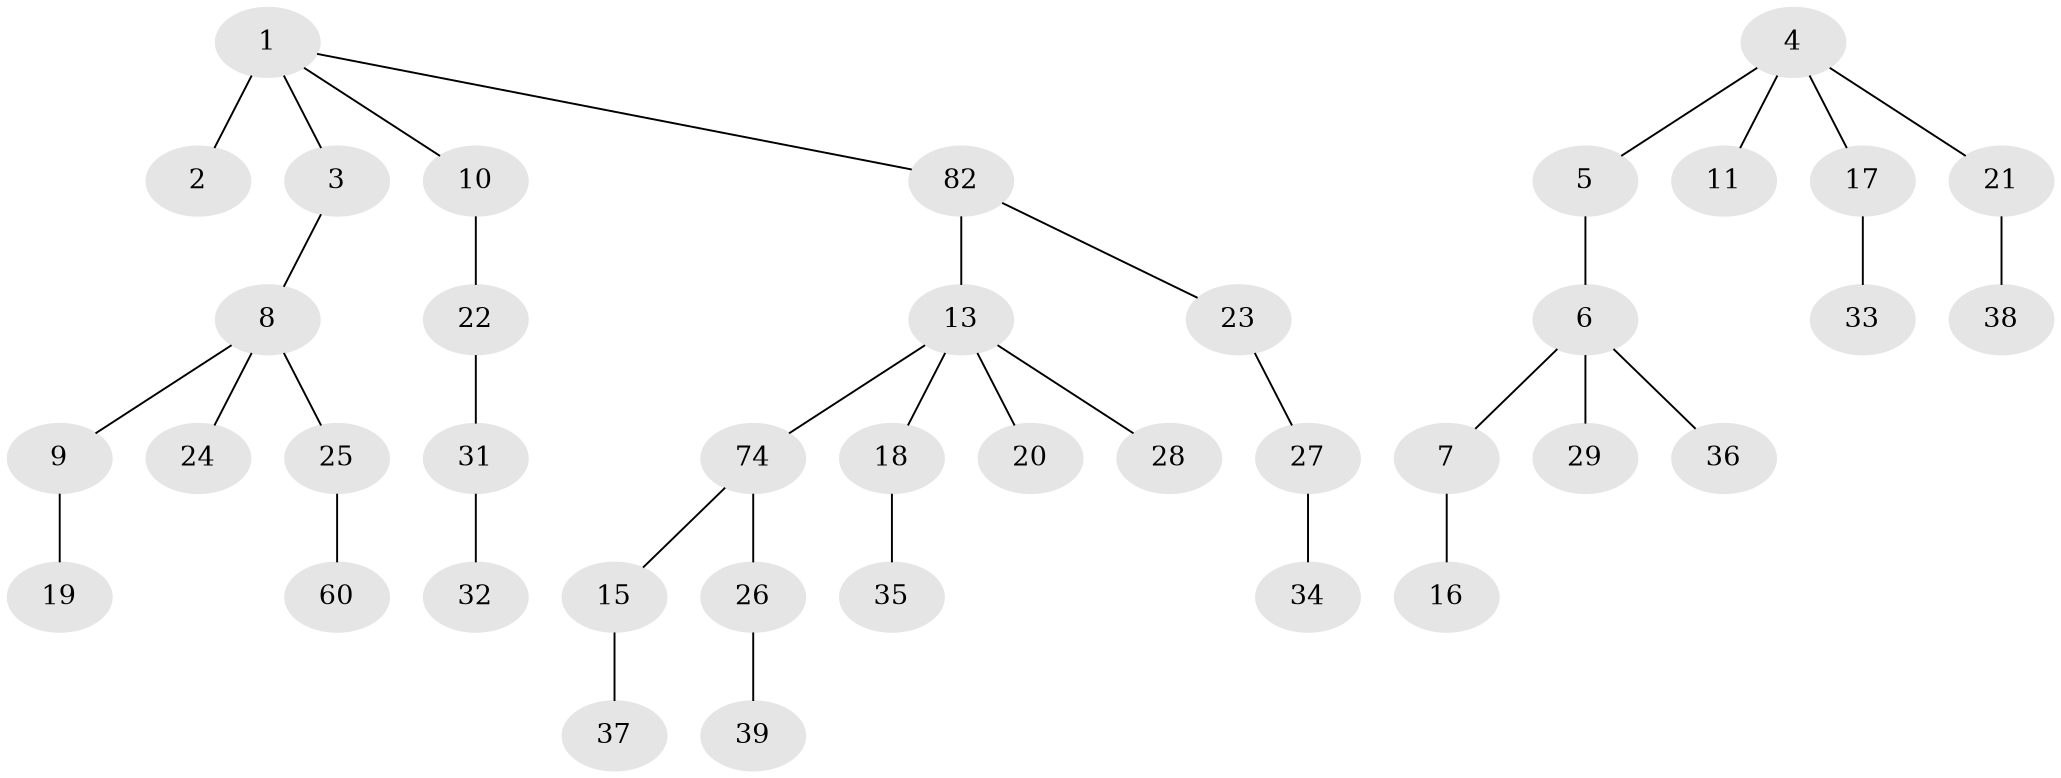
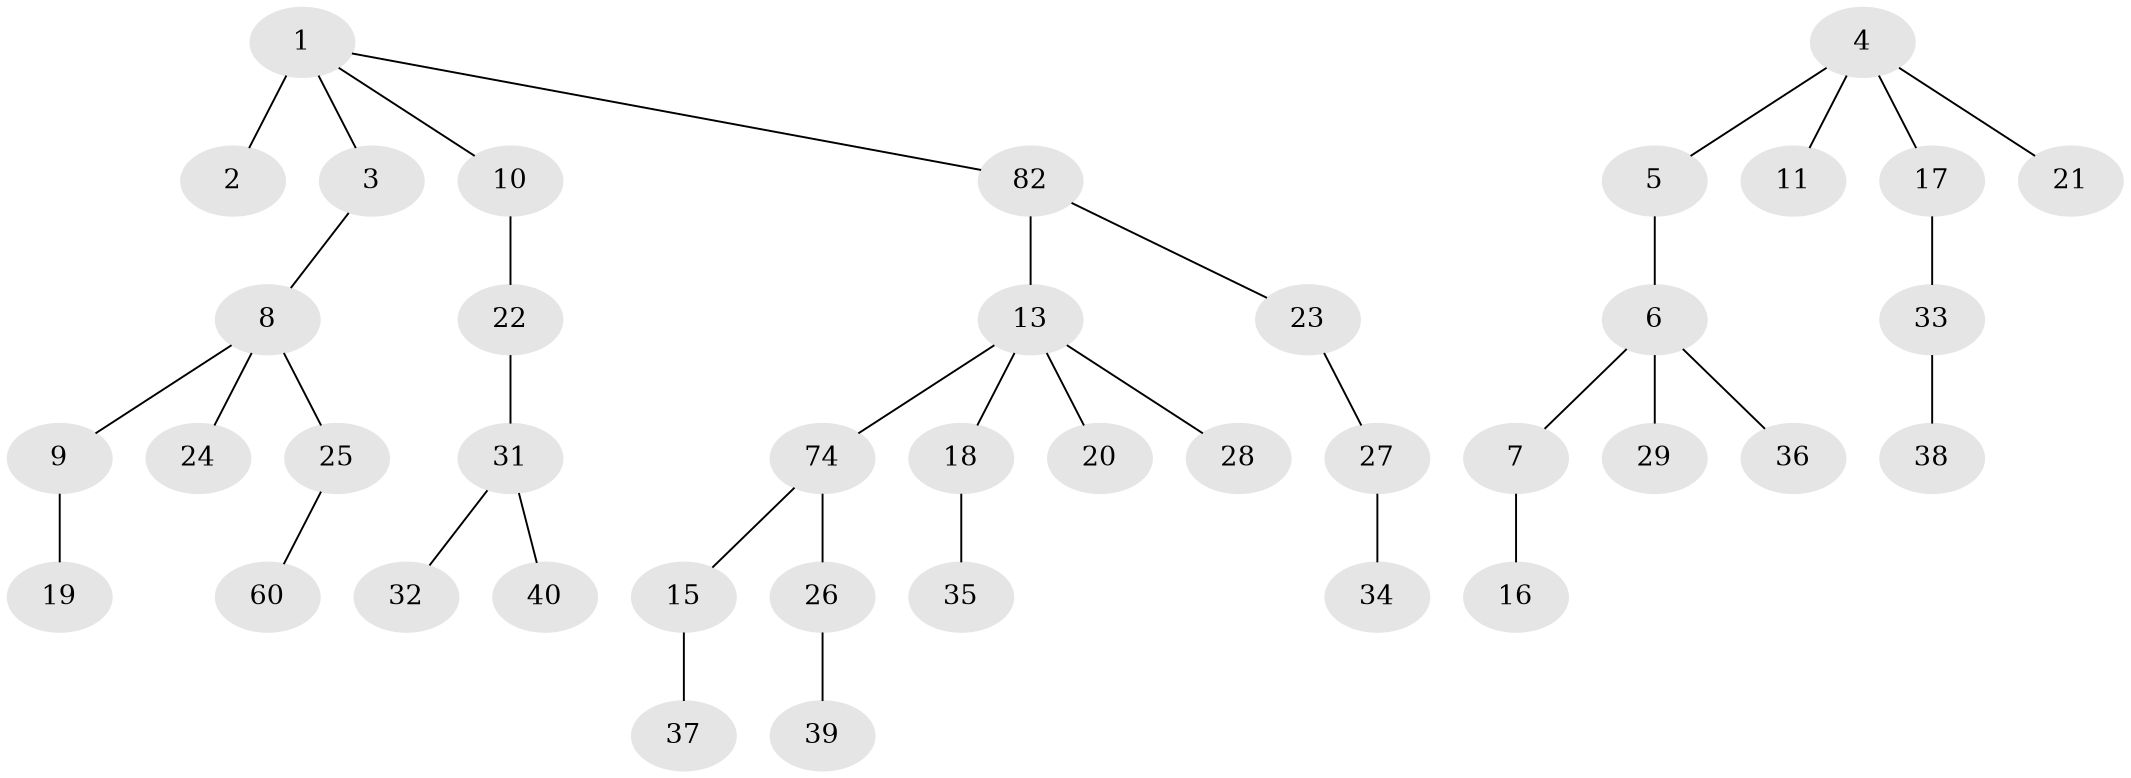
edge "21" -- "38": now "33" -- "38"
node "40": added
